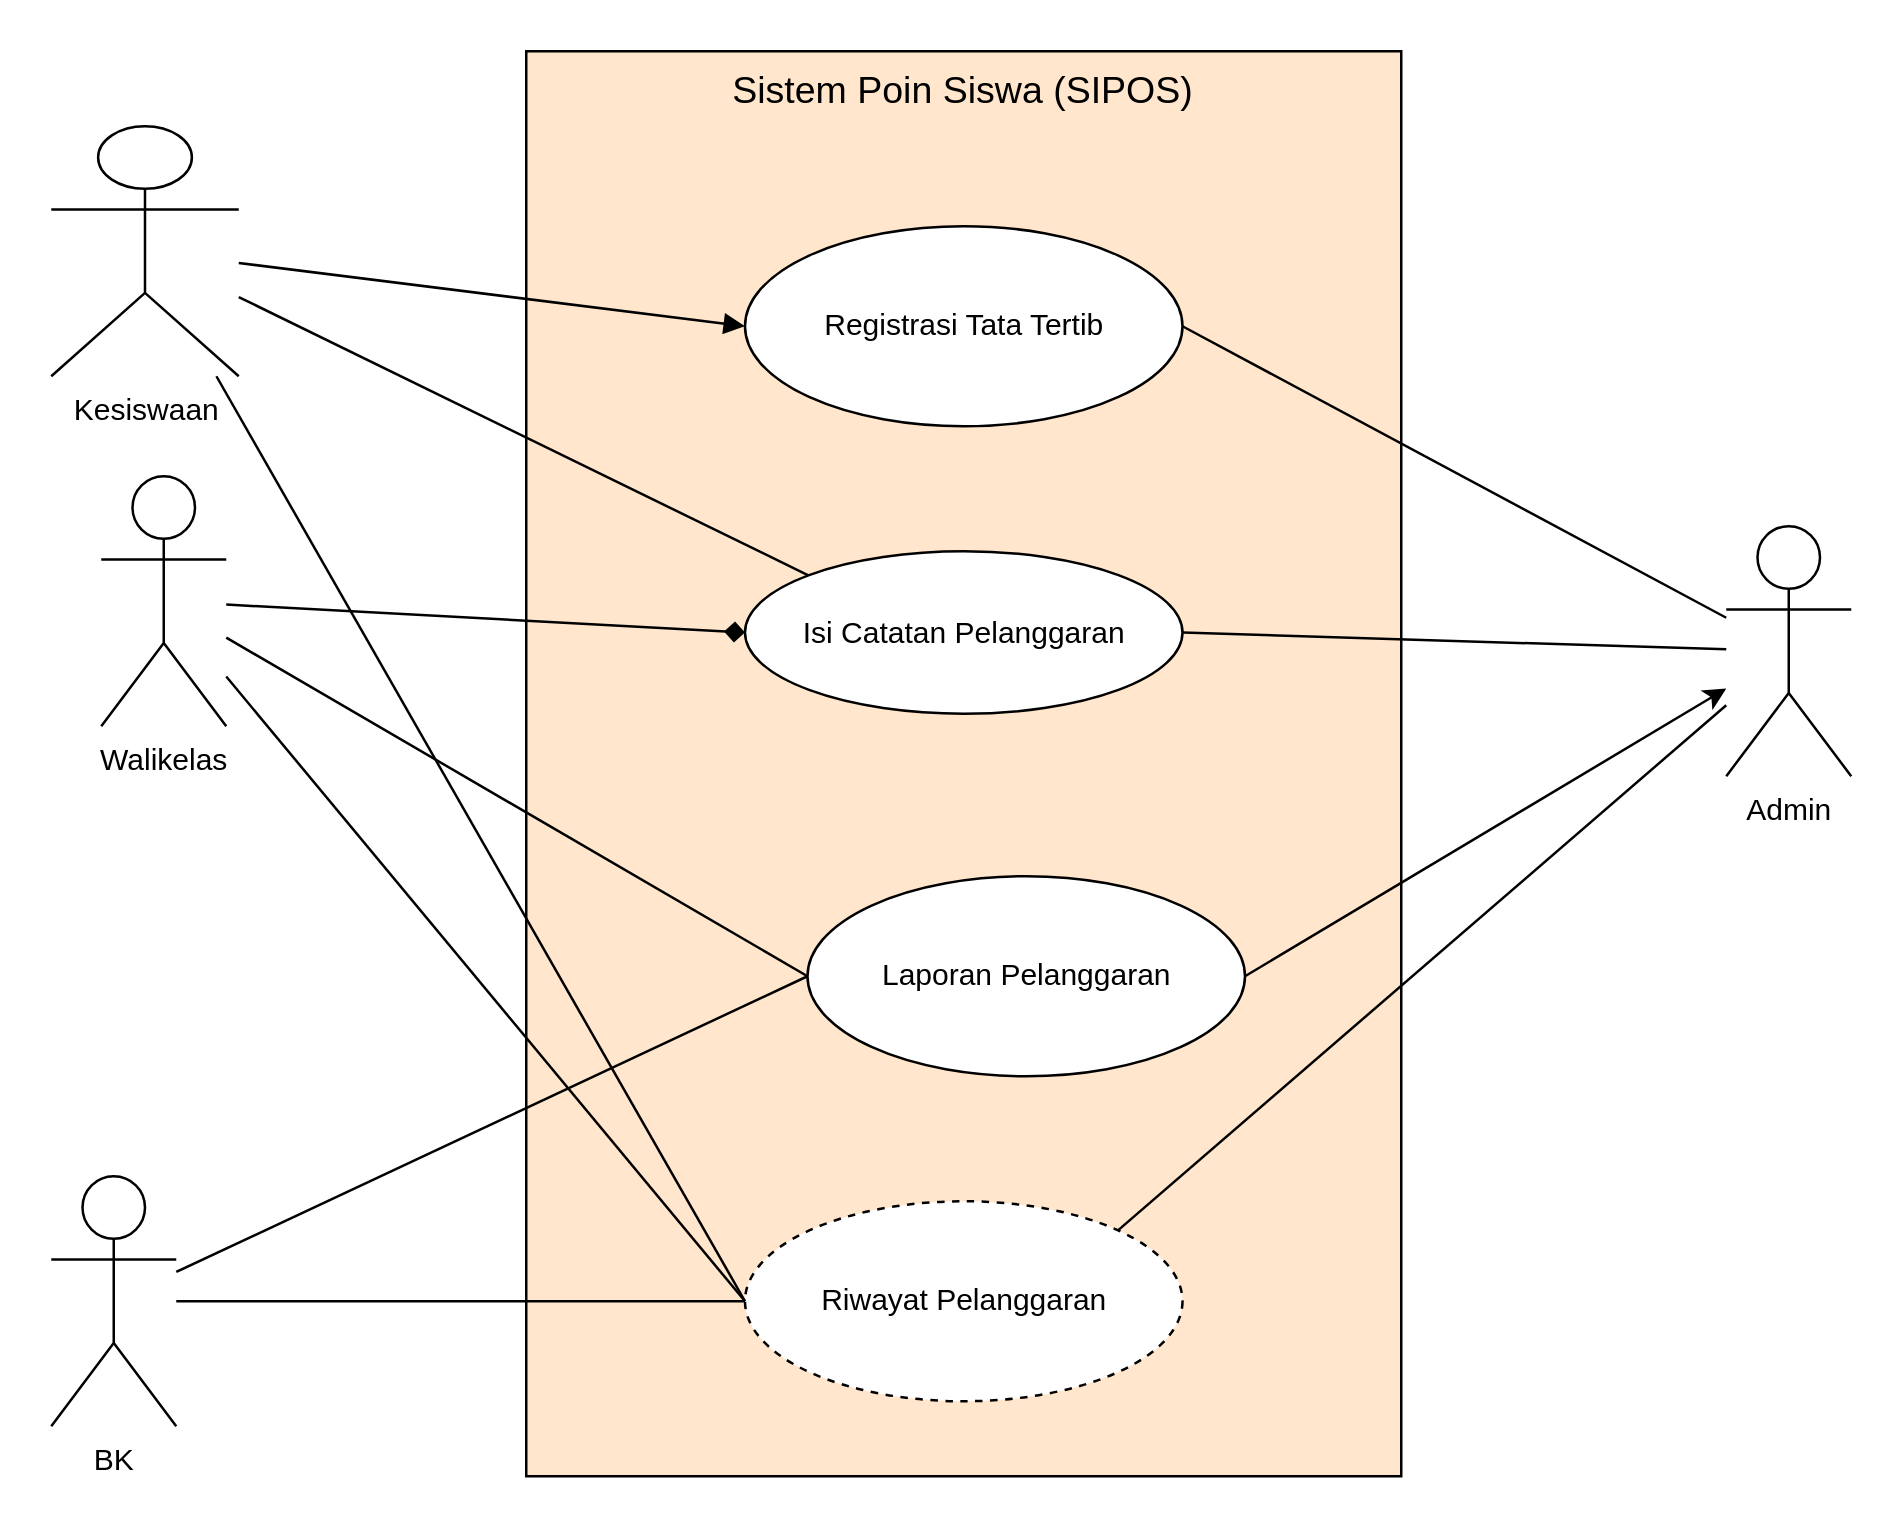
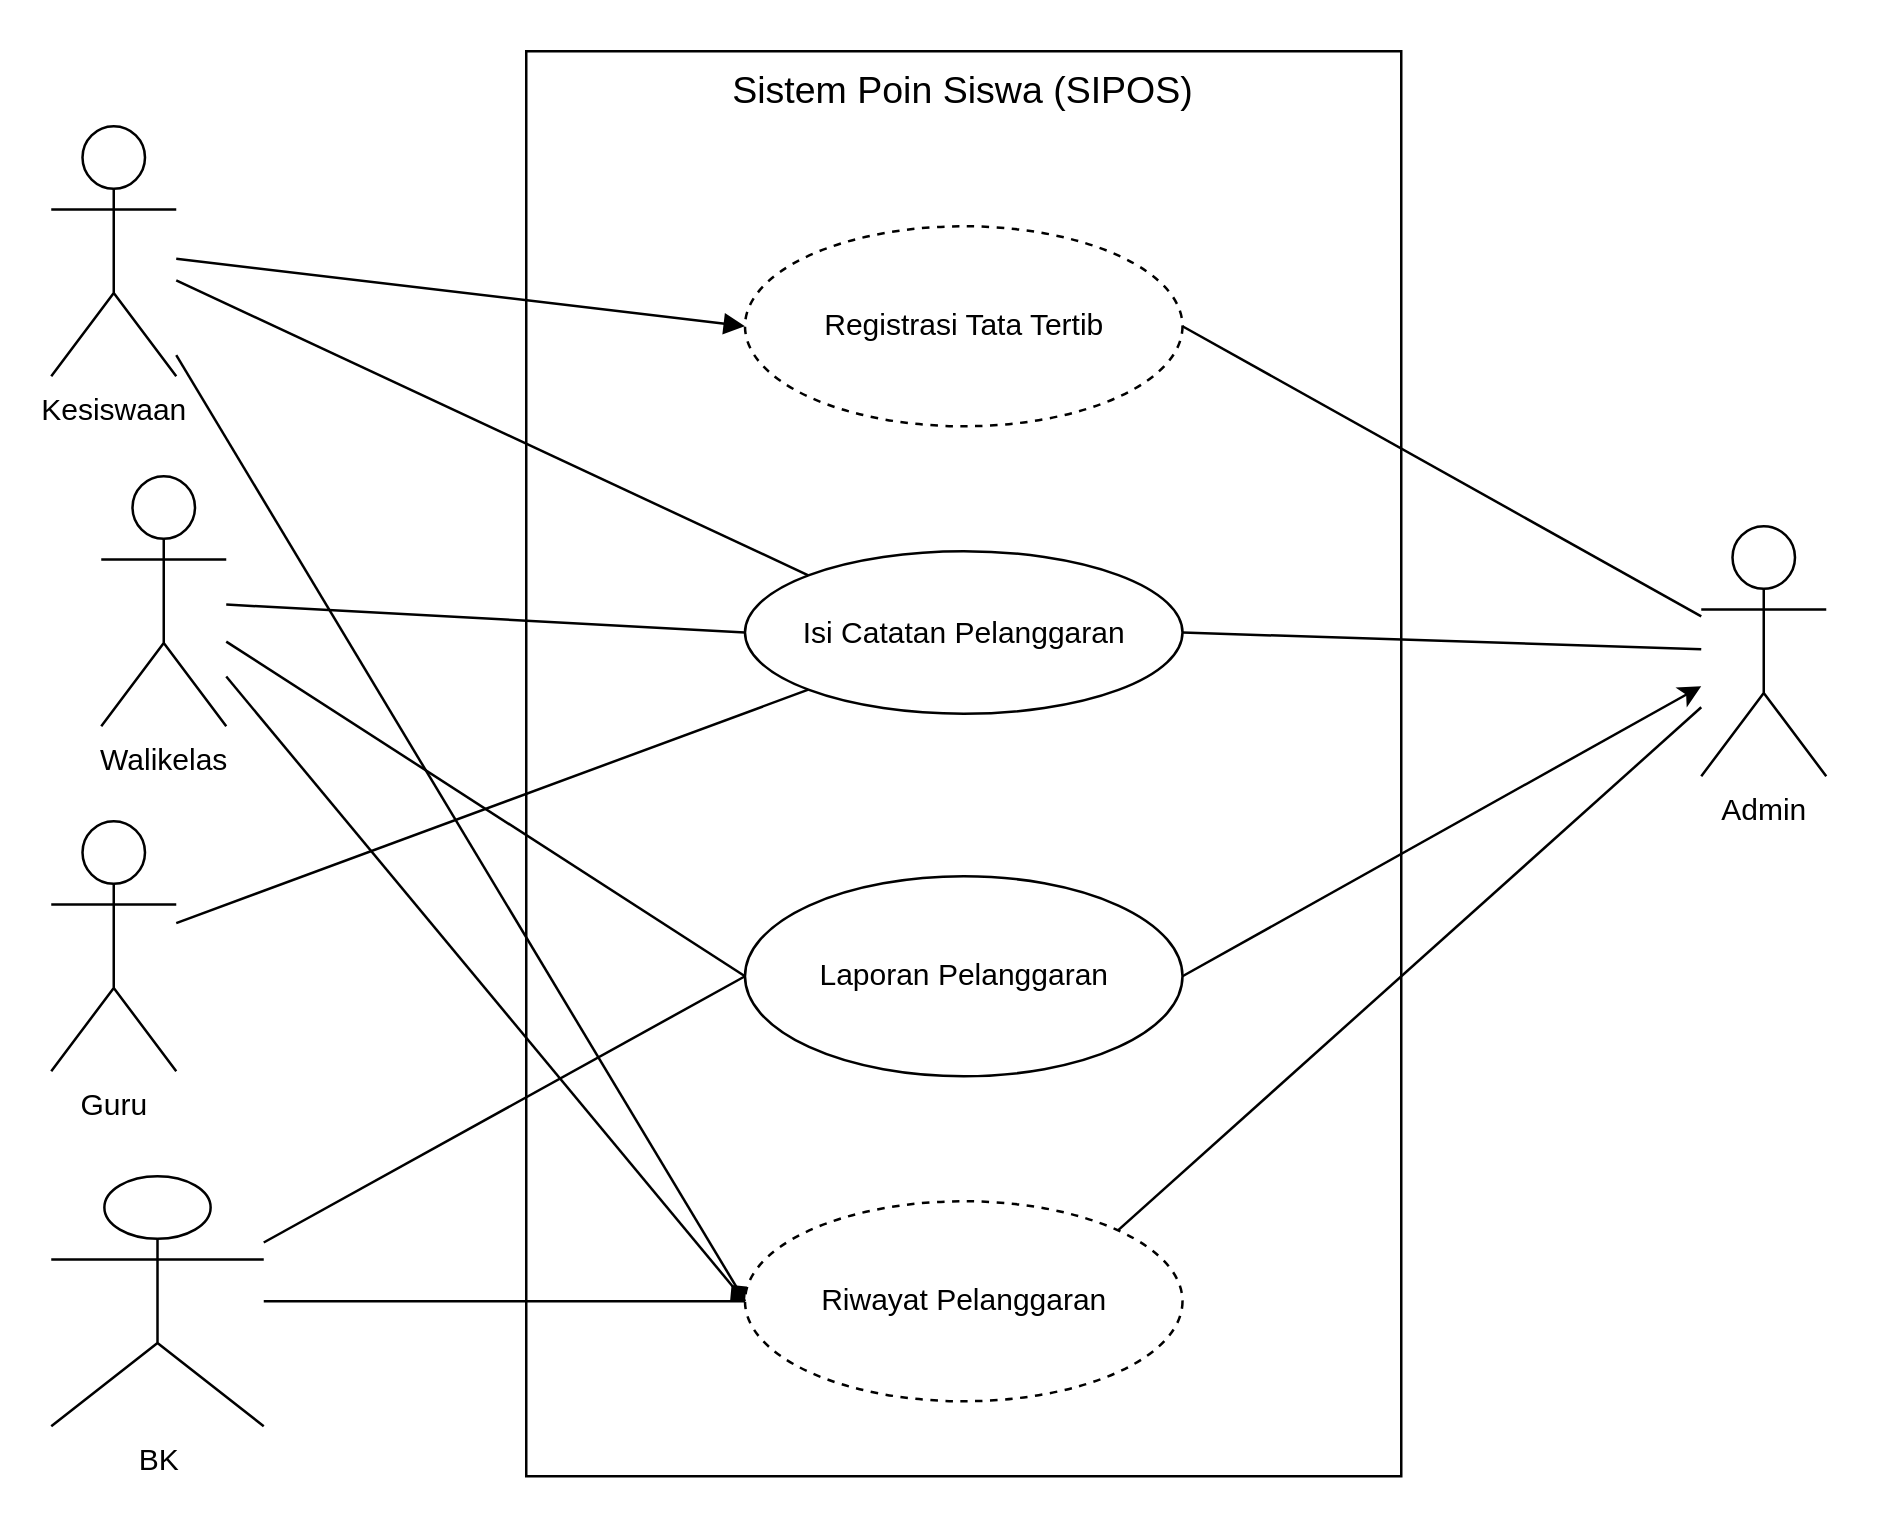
node "Kesiswaan": size 188x250 -> 125x250
node "Registrasi Tata Tertib": style solid -> dashed
edge "Walikelas" -> "Isi Catatan Pelanggaran": arrowhead diamond -> none
node "Admin": moved (1789, 651) -> (1764, 651)
edge "Isi Catatan Pelanggaran" -- "Guru": added
node "Sistem Poin Siswa (SIPOS)": fillcolor #ffe6cc -> #ffffff
node "Guru": added
node "Laporan Pelanggaran": moved (1026, 976) -> (964, 976)
edge "Walikelas" -- "Riwayat Pelanggaran": arrowhead none -> diamond
node "BK": size 125x250 -> 213x250
